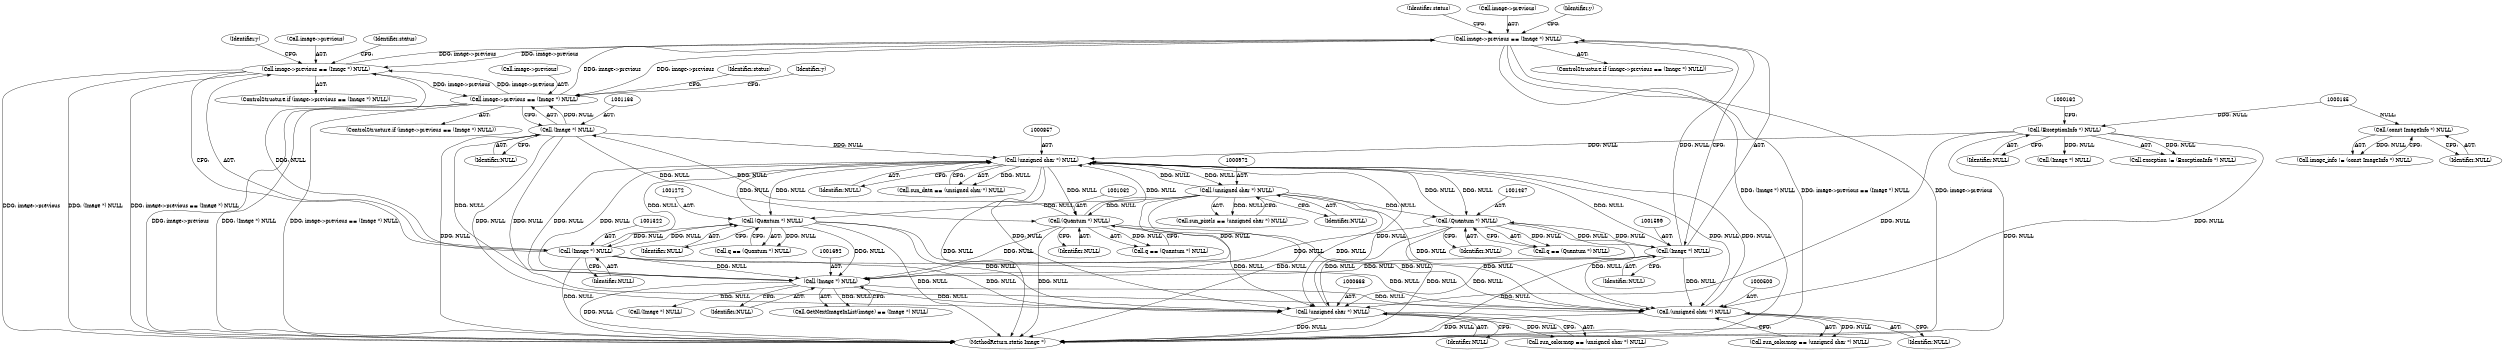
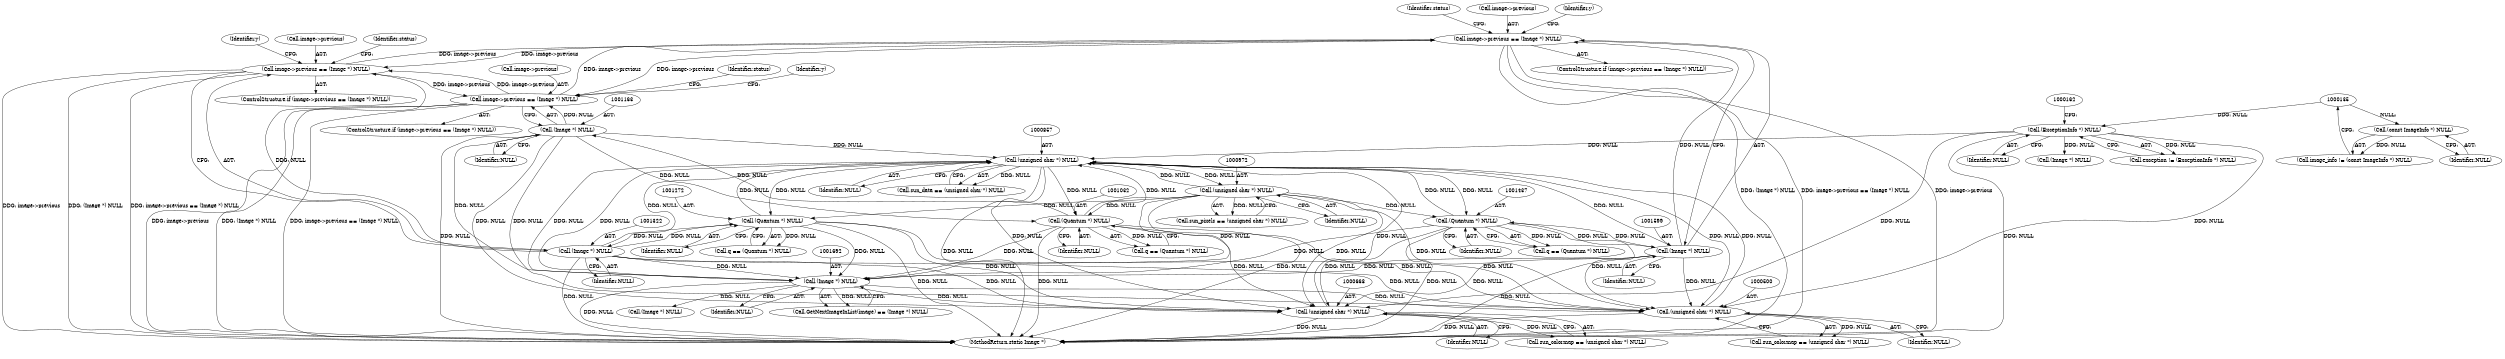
edge "(Call,exception != (ExceptionInfo *) NULL)" -> "(Call,(ExceptionInfo *) NULL)": added, label "CFG:"
edge "(Call,image_info != (const ImageInfo *) NULL)" -> "(Call,(const ImageInfo *) NULL)": now "(Call,image_info != (const ImageInfo *) NULL)" -> "1000135"
